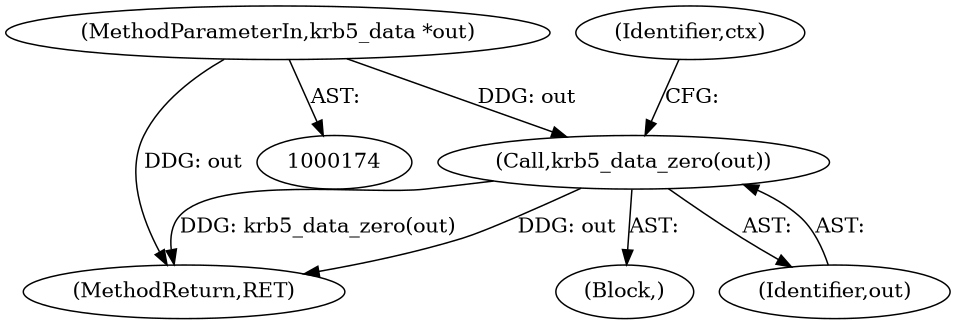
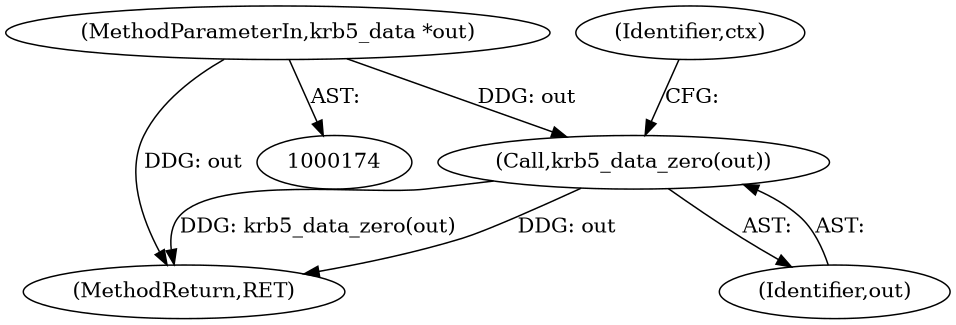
node "(Block,)": removed
